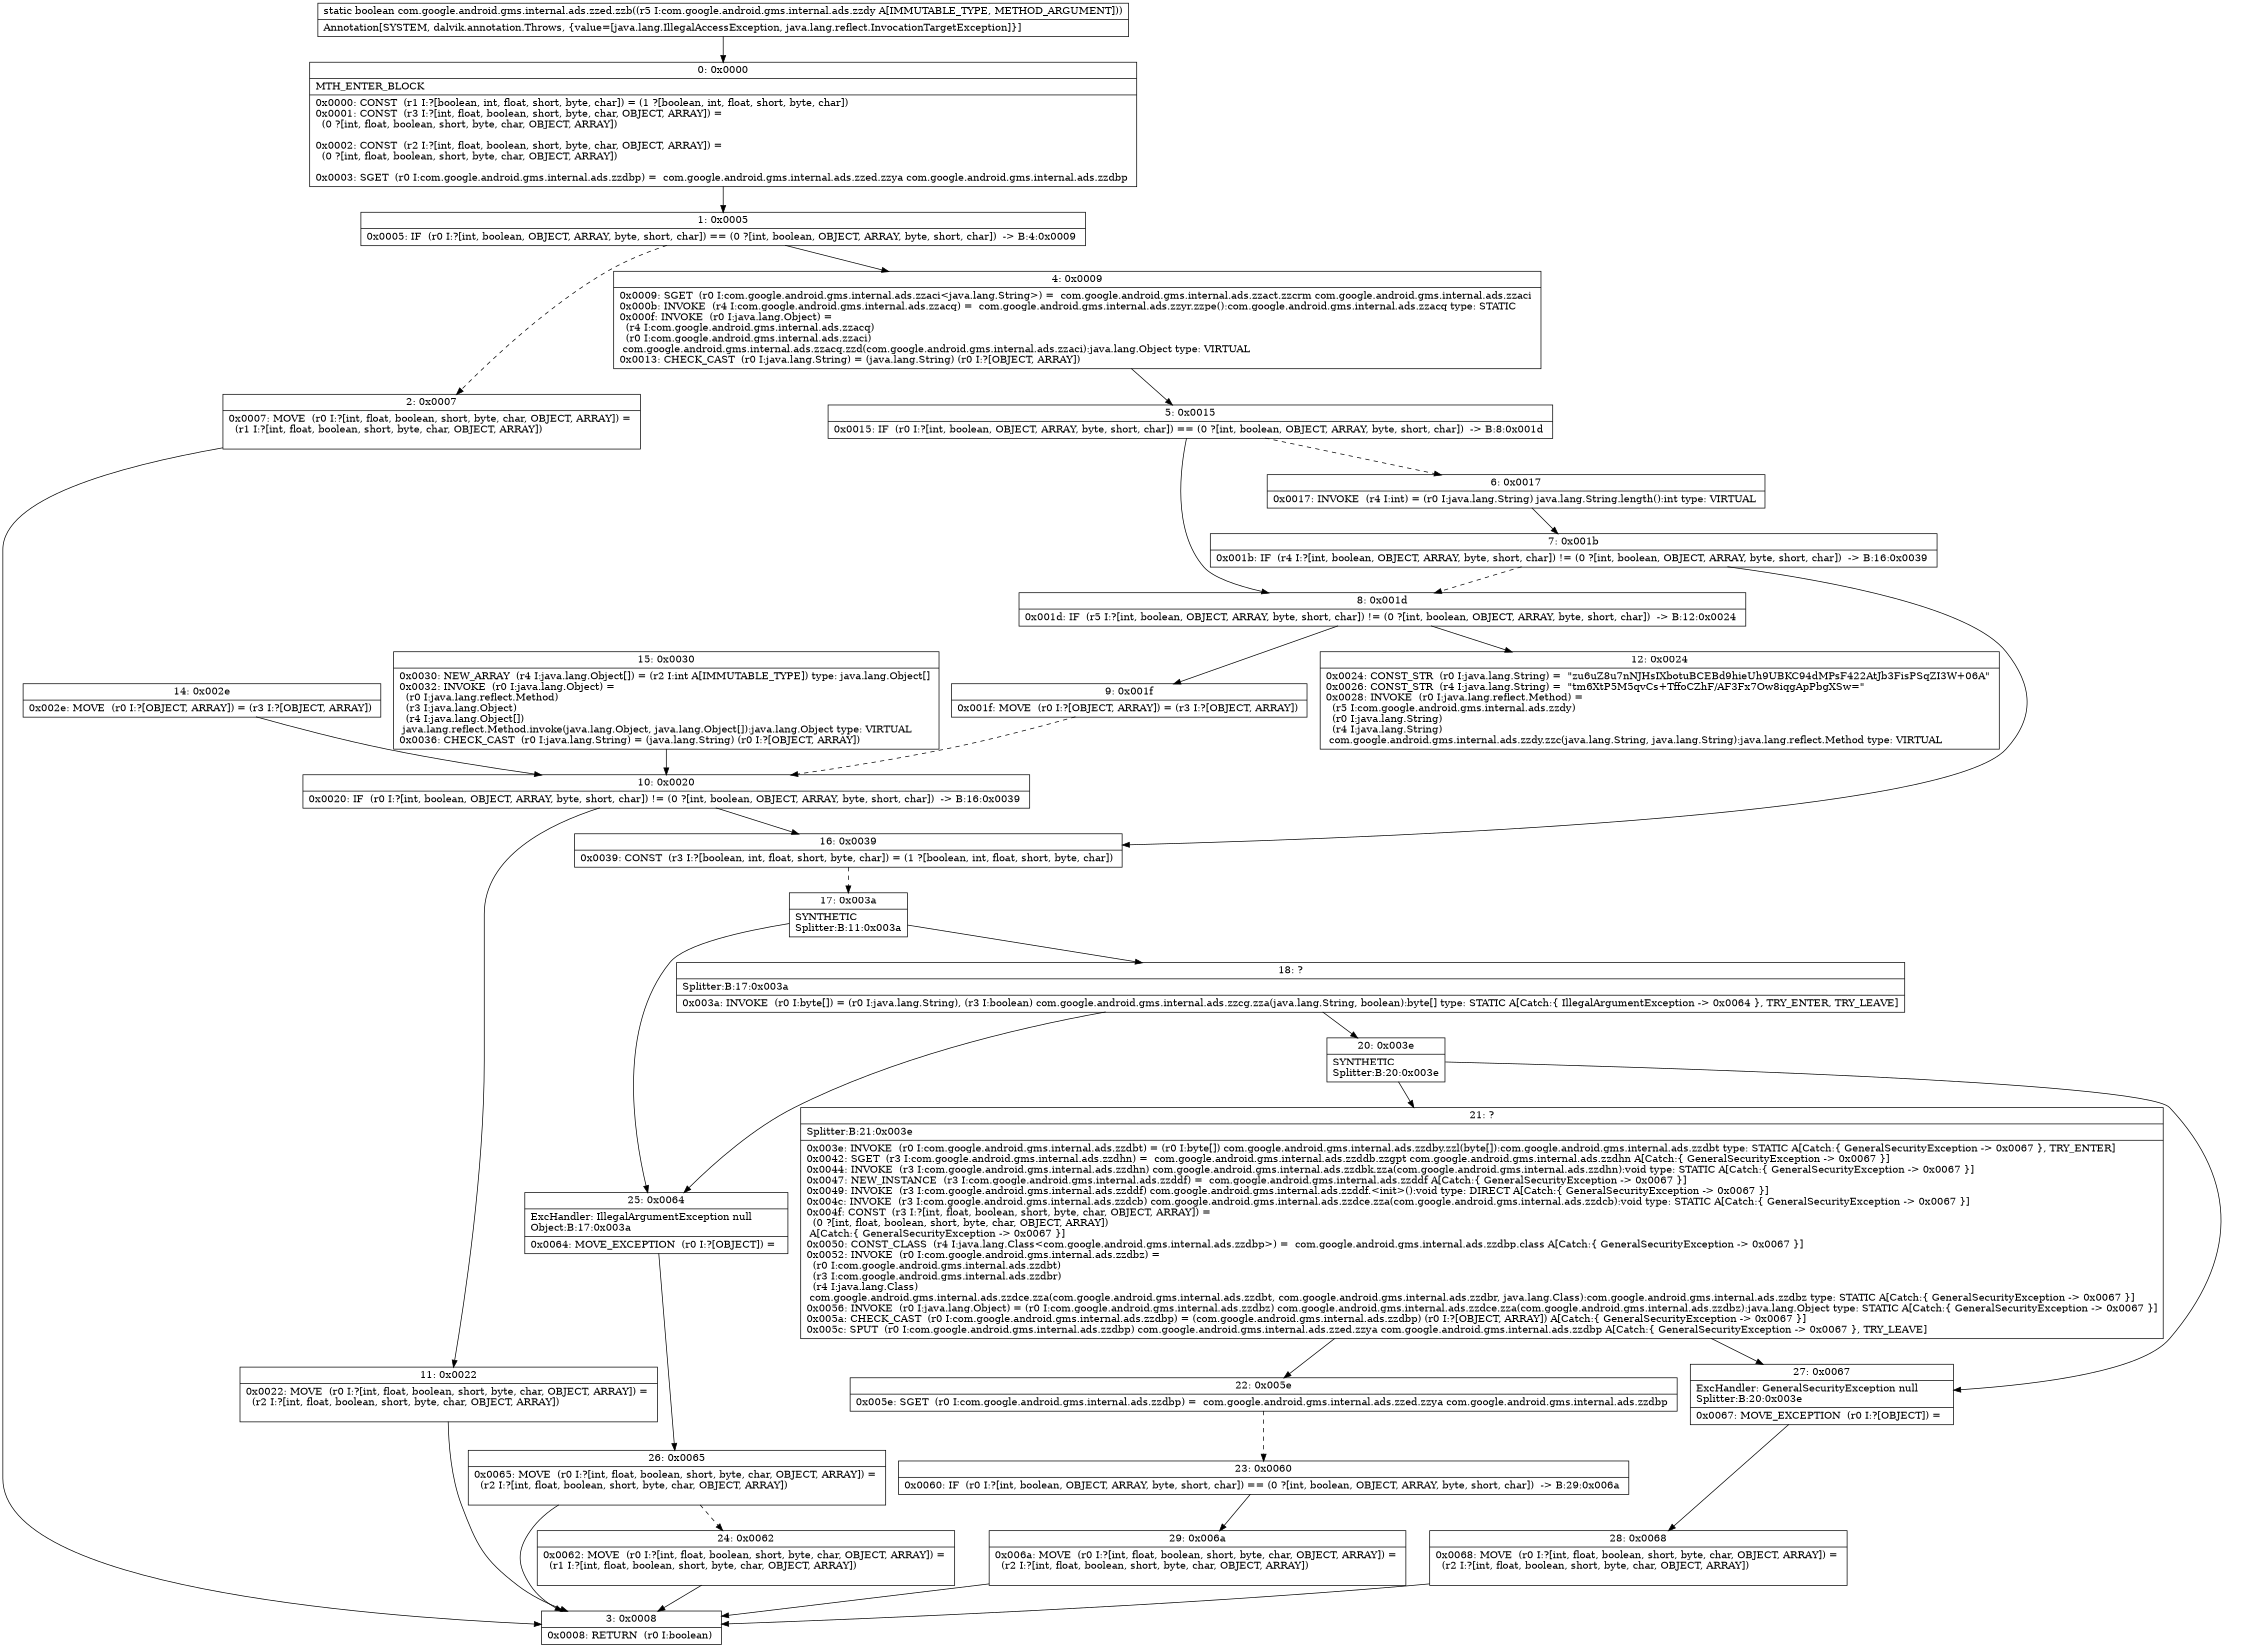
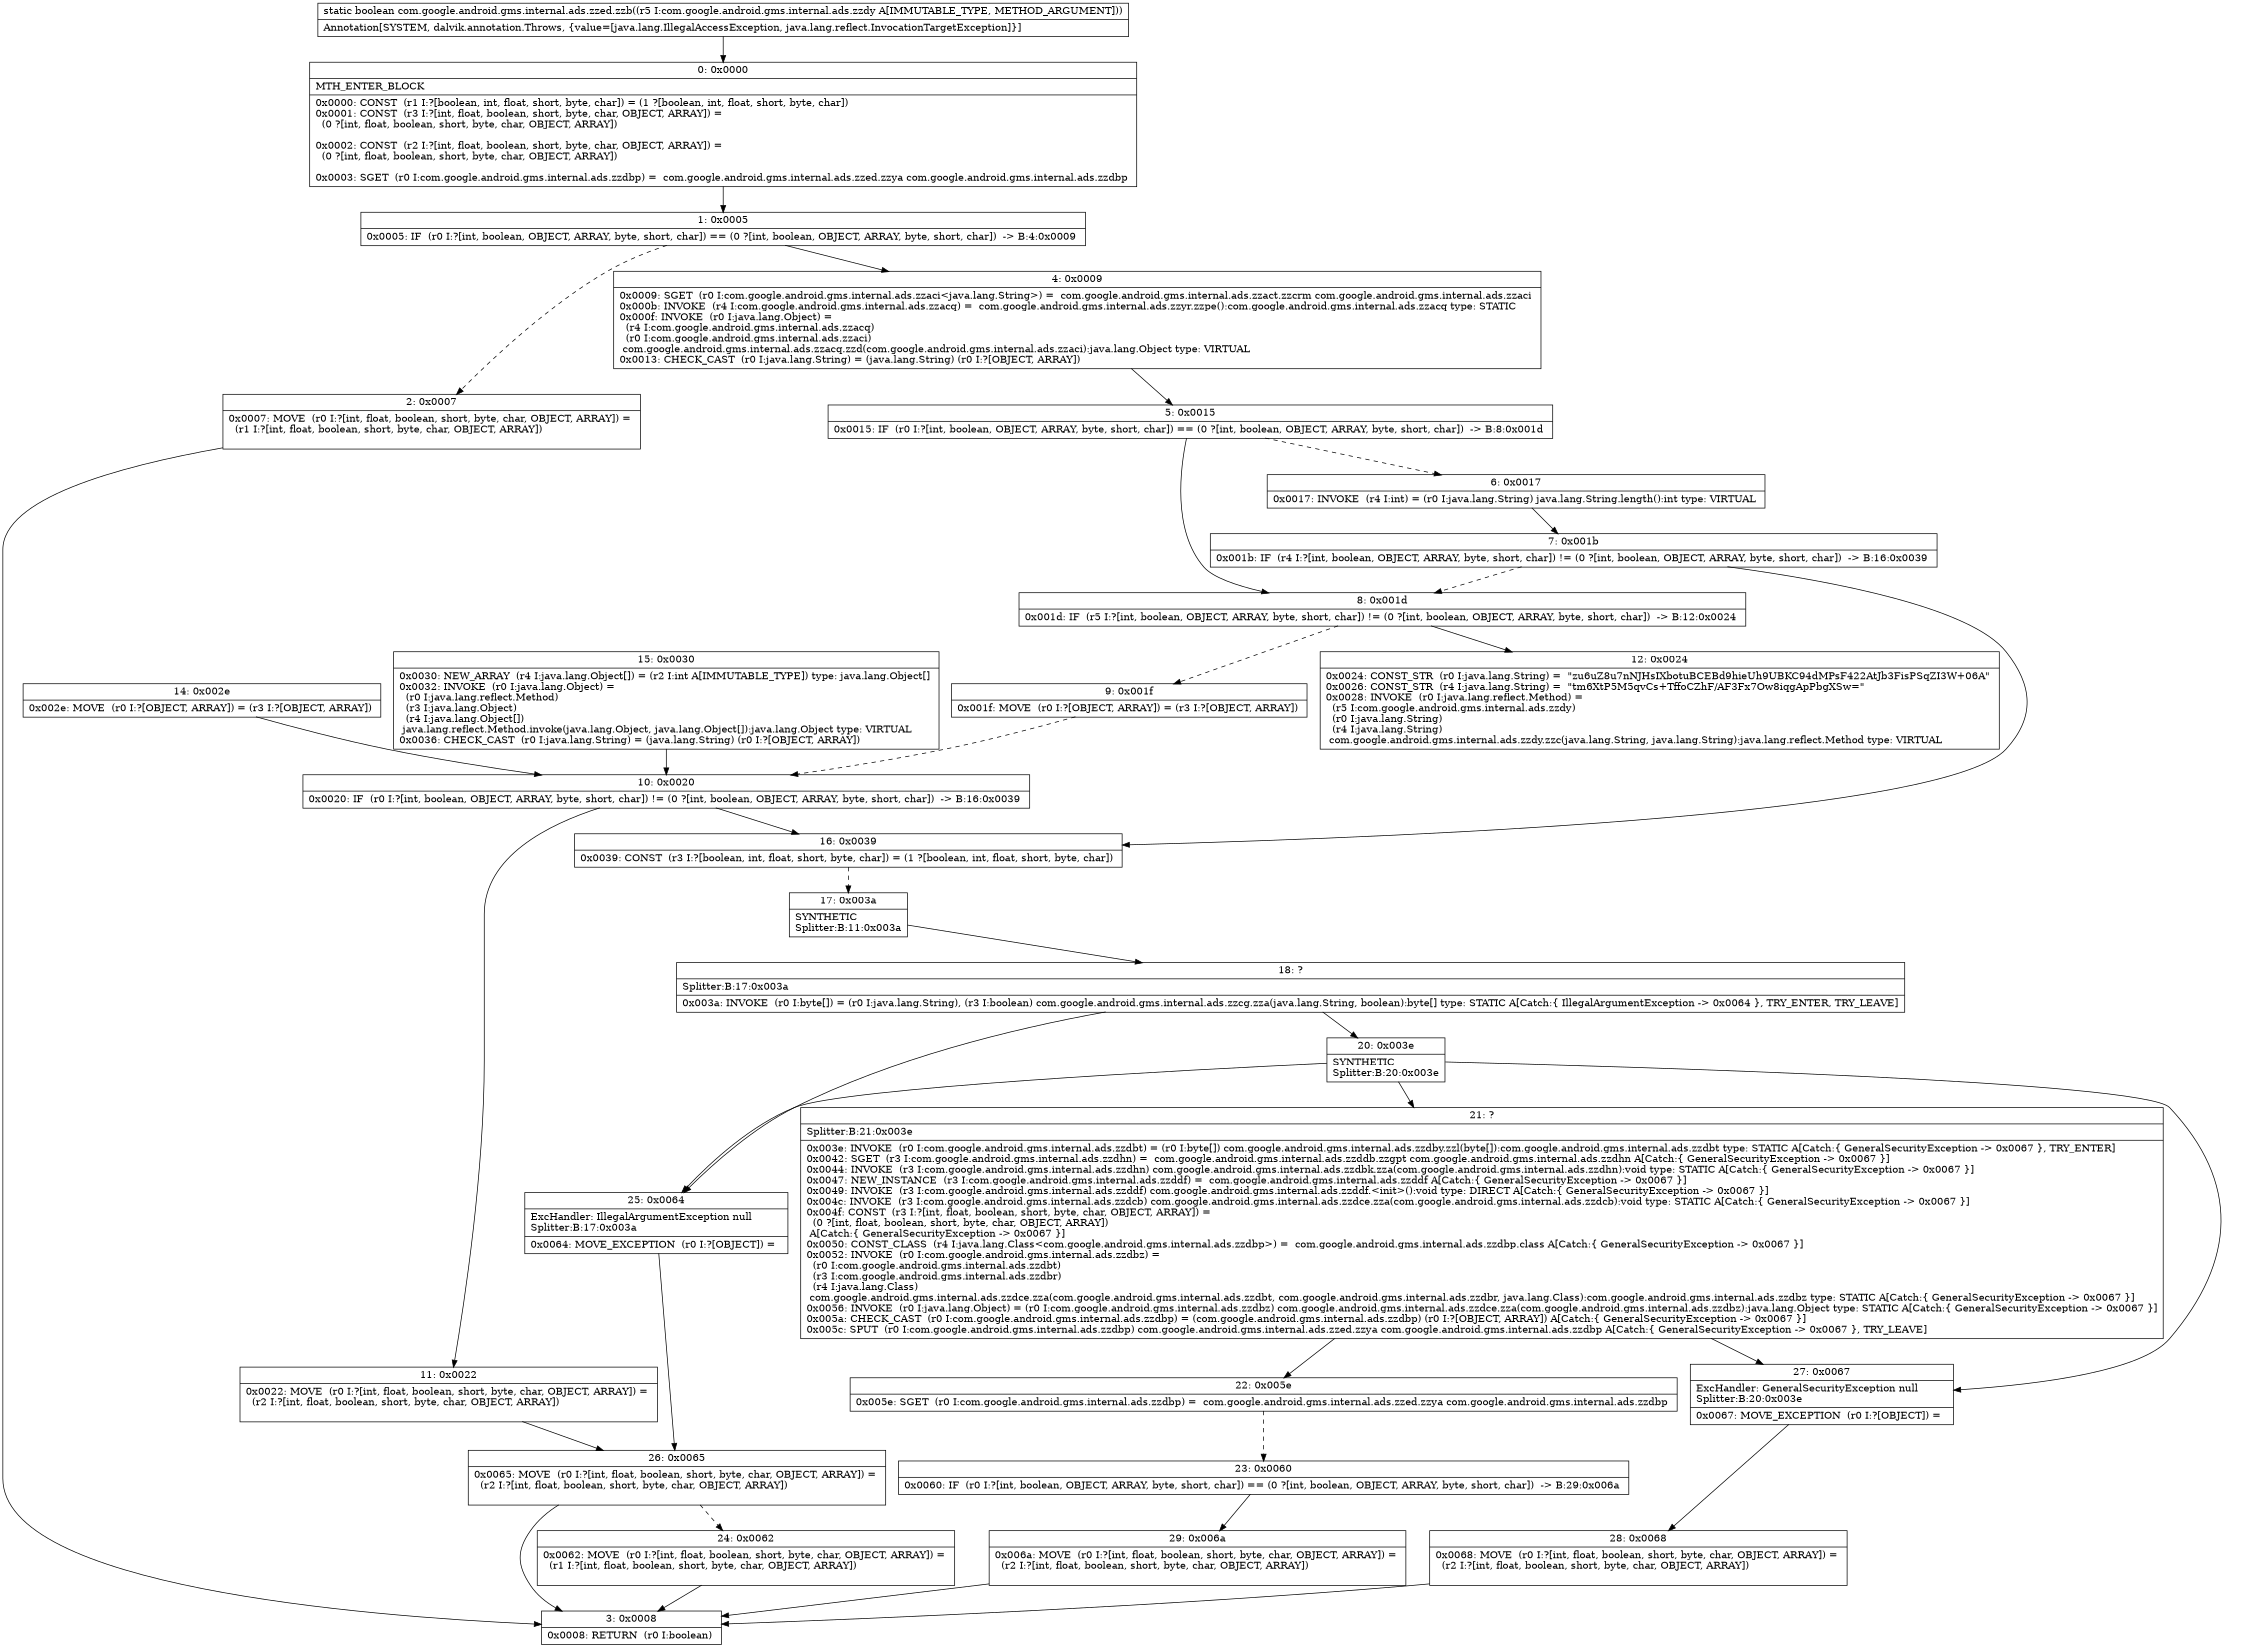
edge "8: 0x001d" -> "9: 0x001f": style solid -> dashed
edge "17: 0x003a" -> "25: 0x0064": now "20: 0x003e" -> "25: 0x0064"
node "25: 0x0064": text "Object:B:17:0x003a" -> "Splitter:B:17:0x003a"
edge "11: 0x0022" -> "3: 0x0008": now "11: 0x0022" -> "26: 0x0065"
